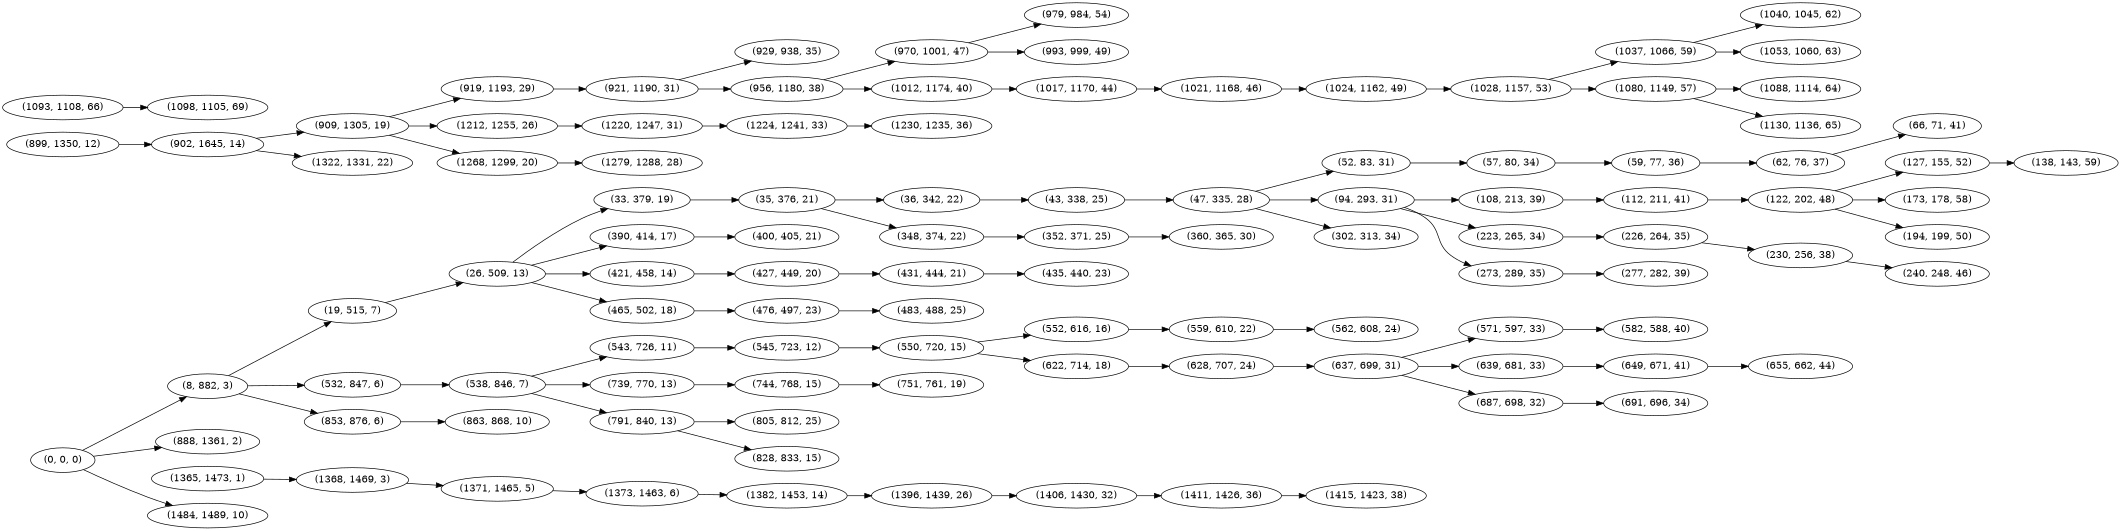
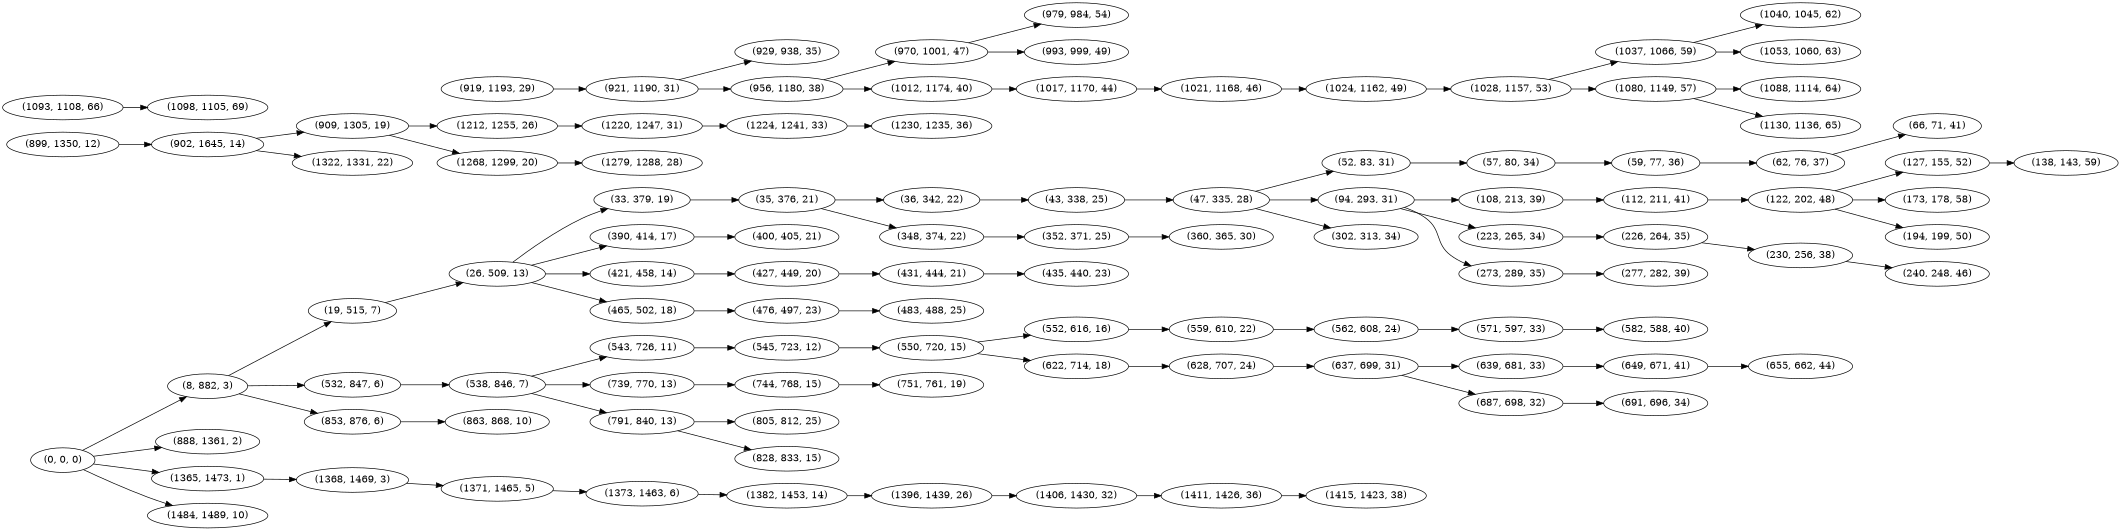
edge "(909, 1305, 19)" -> "(919, 1193, 29)": removed
edge "(637, 699, 31)" -> "(571, 597, 33)": now "(562, 608, 24)" -> "(571, 597, 33)"
edge "(0, 0, 0)" -> "(1365, 1473, 1)": added
